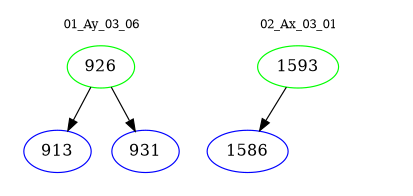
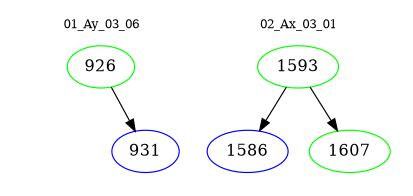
node "913": removed
node "1607": added
